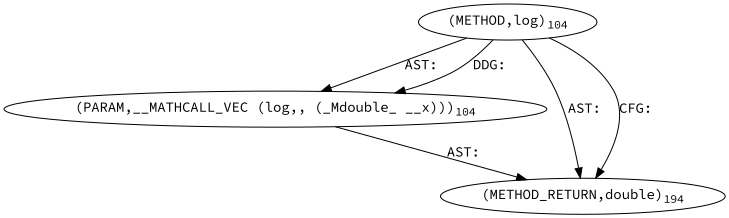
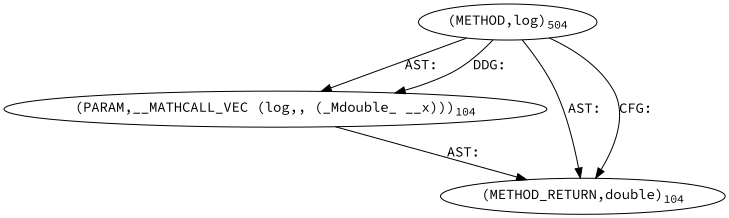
node "(METHOD,log)": text "104" -> "504"
node "(METHOD_RETURN,double)": text "194" -> "104"
